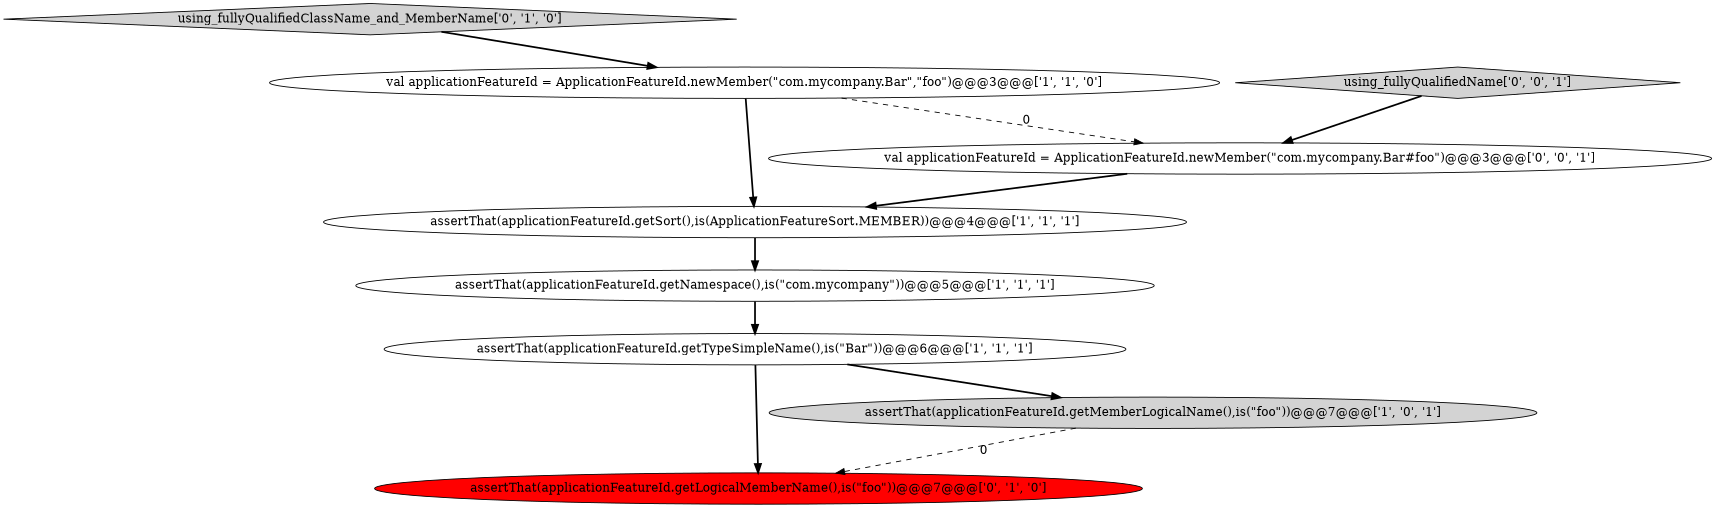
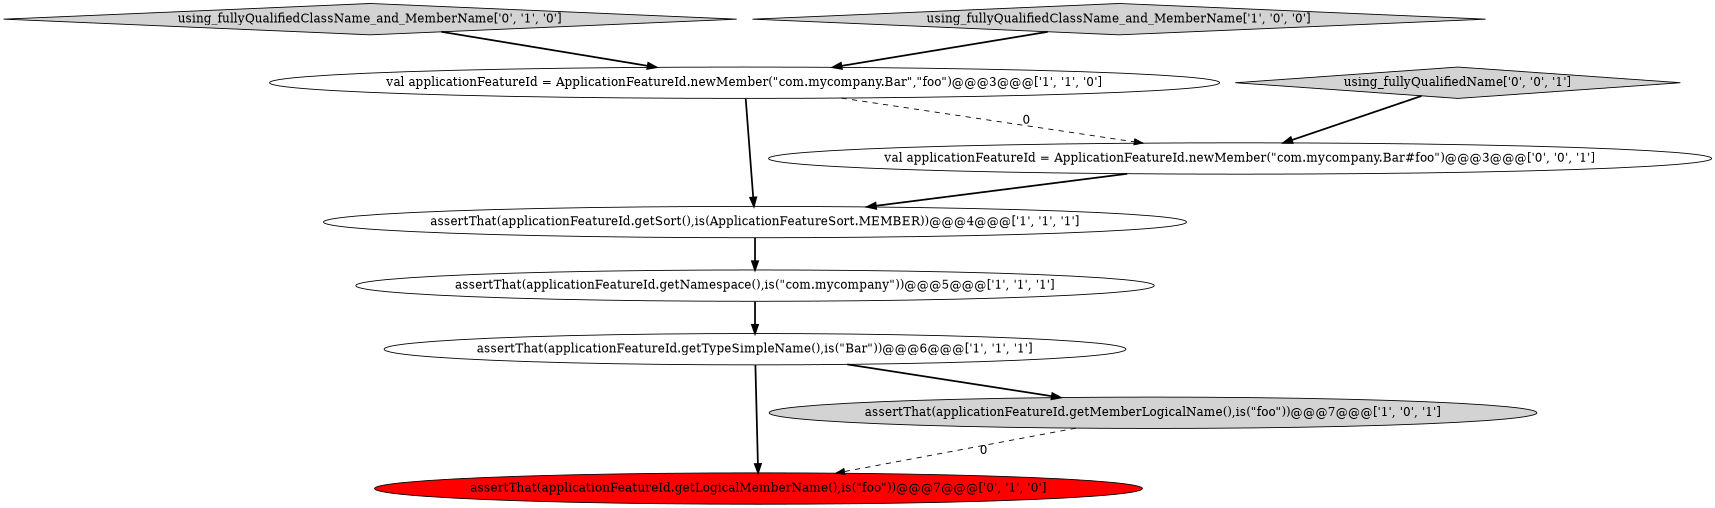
node "using_fullyQualifiedClassName_and_MemberName['1', '0', '0']": added
